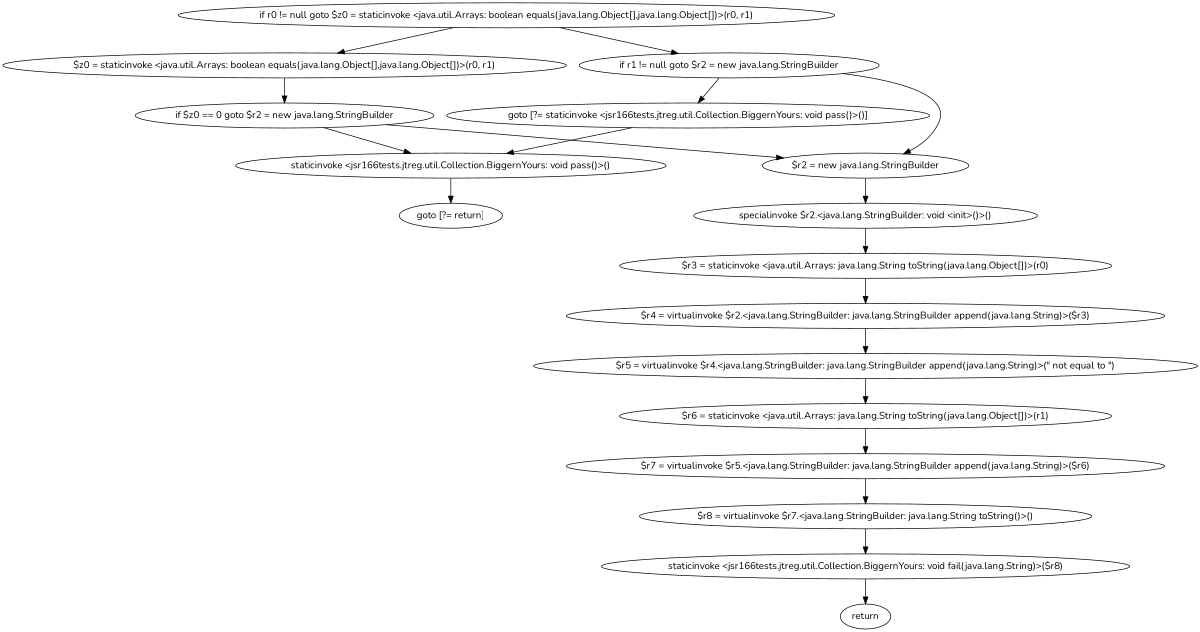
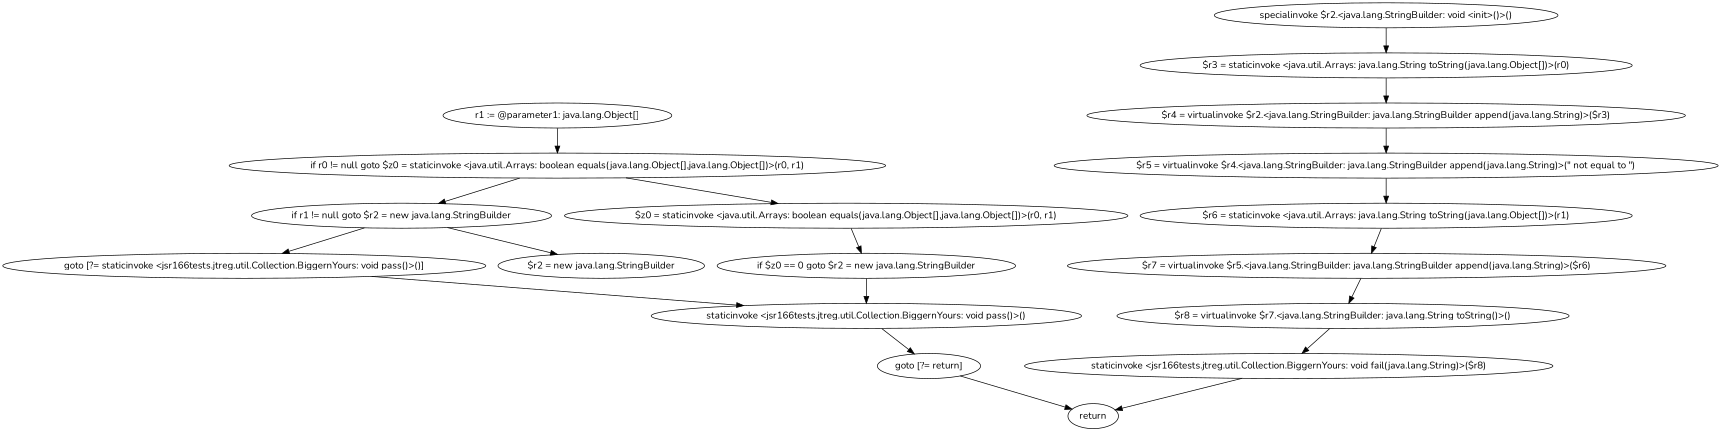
node "r1 := @parameter1: java.lang.Object[]": added
edge "if $z0 == 0 goto $r2 = new java.lang.StringBuilder" -> "$r2 = new java.lang.StringBuilder": removed
edge "$r2 = new java.lang.StringBuilder" -> "specialinvoke $r2.<java.lang.StringBuilder: void <init>()>()": removed
edge "goto [?= return]" -> "return": added
